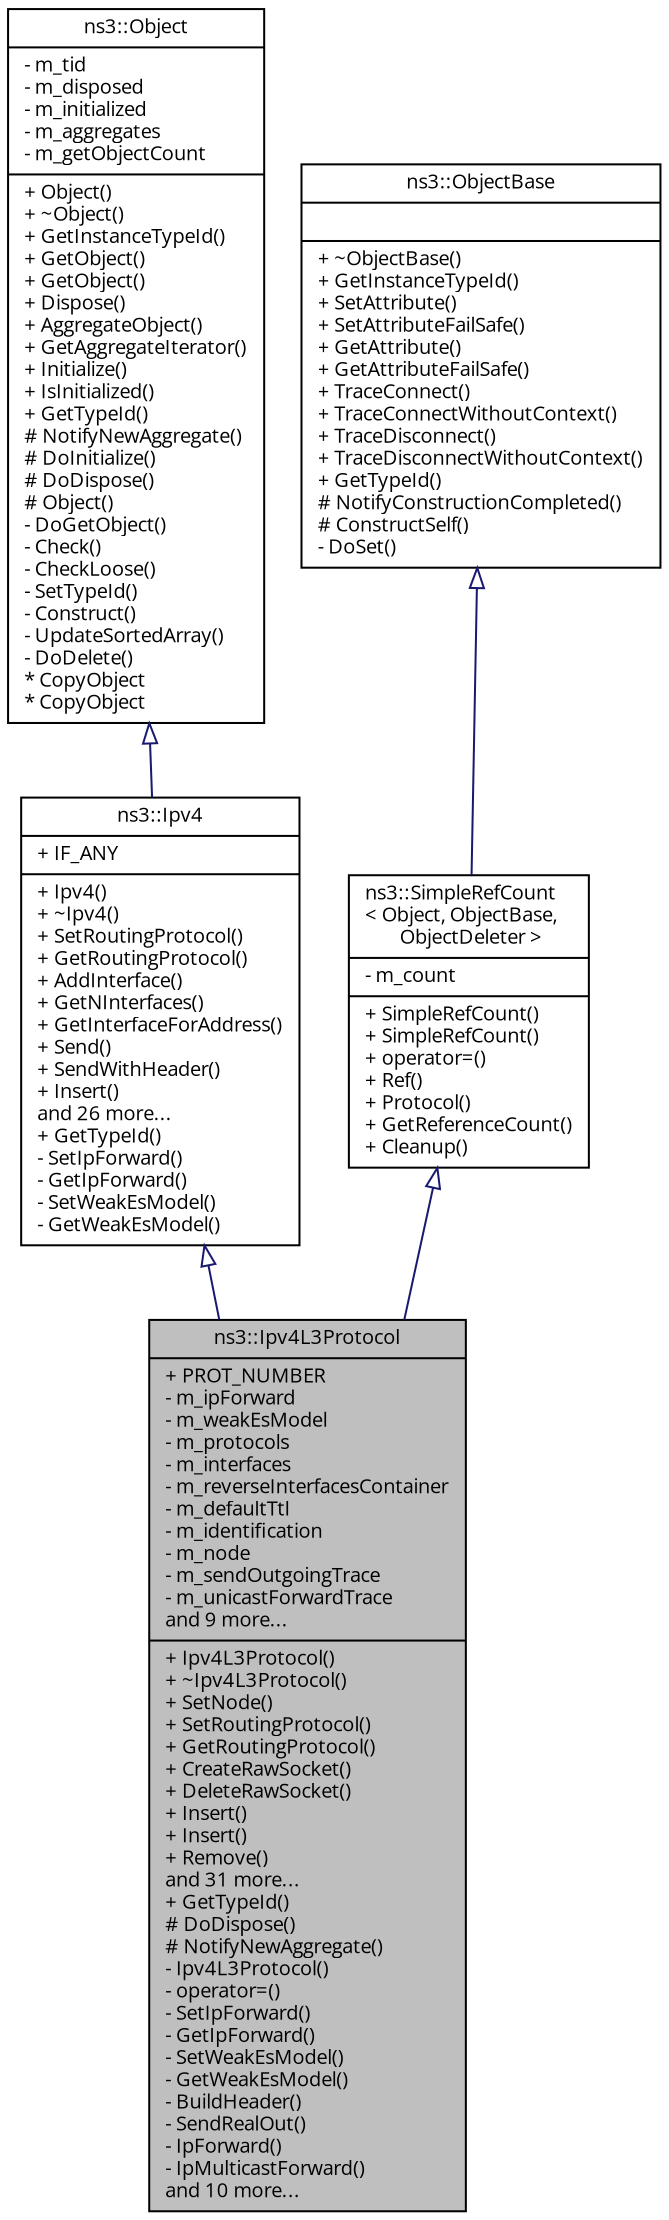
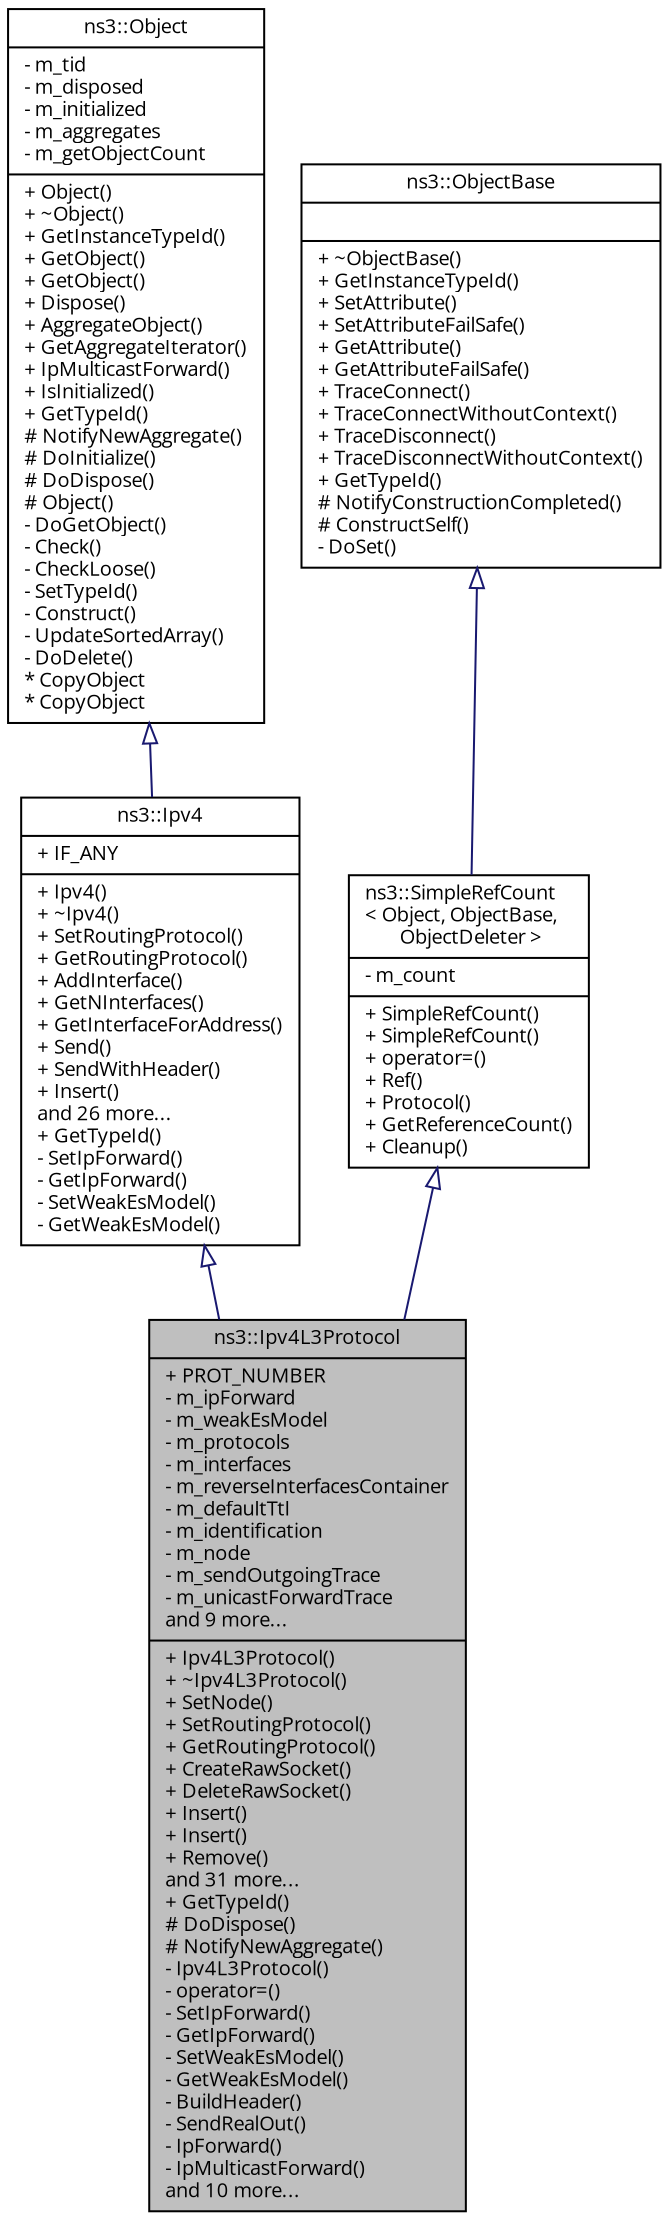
node "ns3::Object": text "+ Initialize()" -> "+ IpMulticastForward()"
